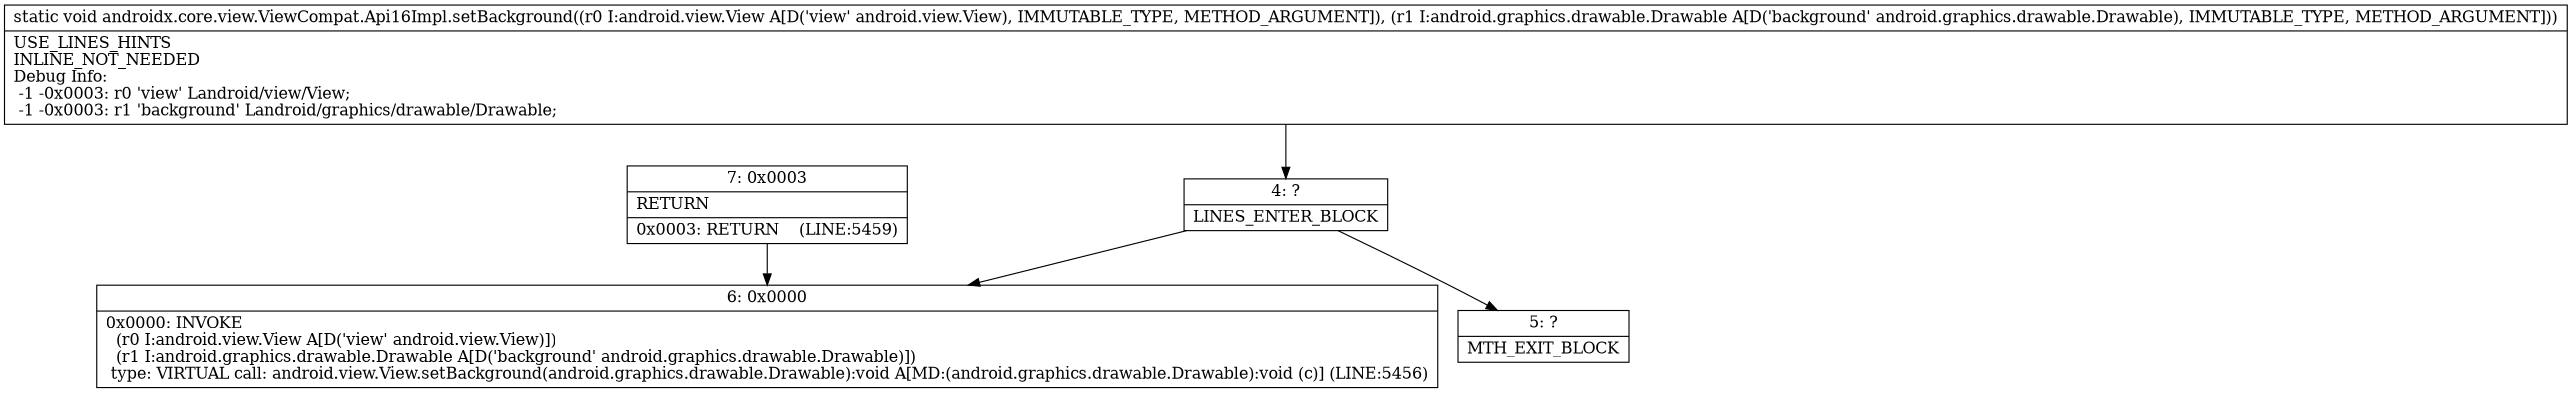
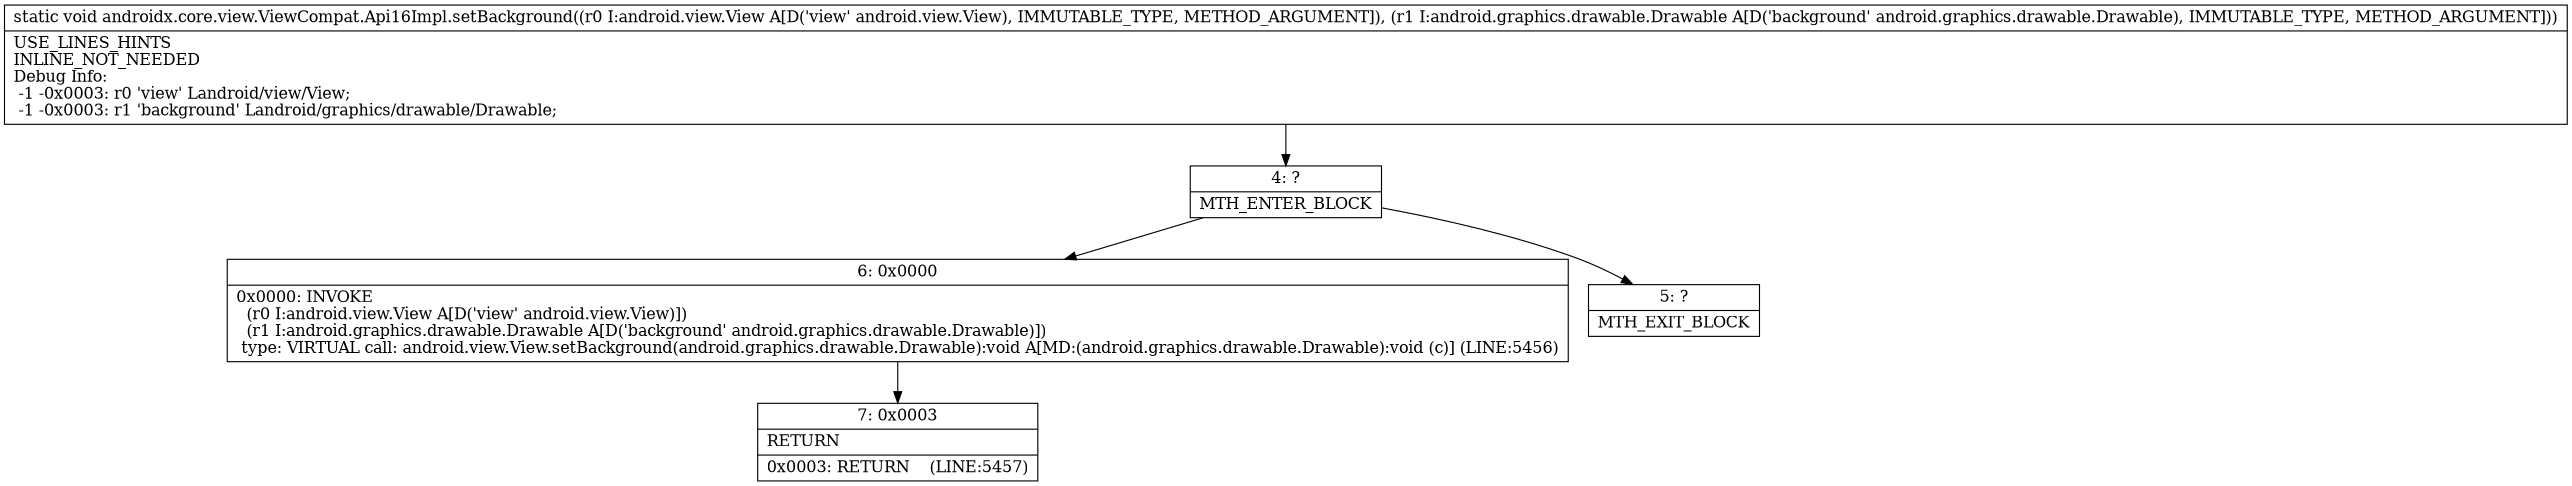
node "4: ?": text "LINES_ENTER_BLOCK" -> "MTH_ENTER_BLOCK"
node "7: 0x0003": text "0x0003: RETURN    (LINE:5459)" -> "0x0003: RETURN    (LINE:5457)"
edge "7: 0x0003" -> "6: 0x0000": reversed
